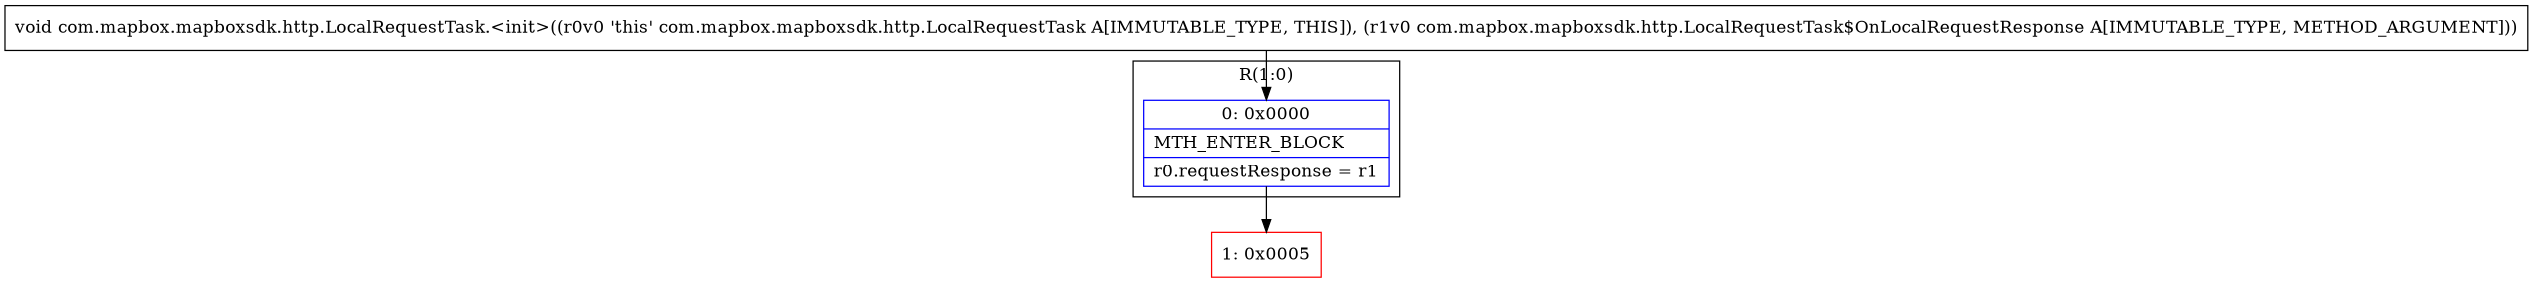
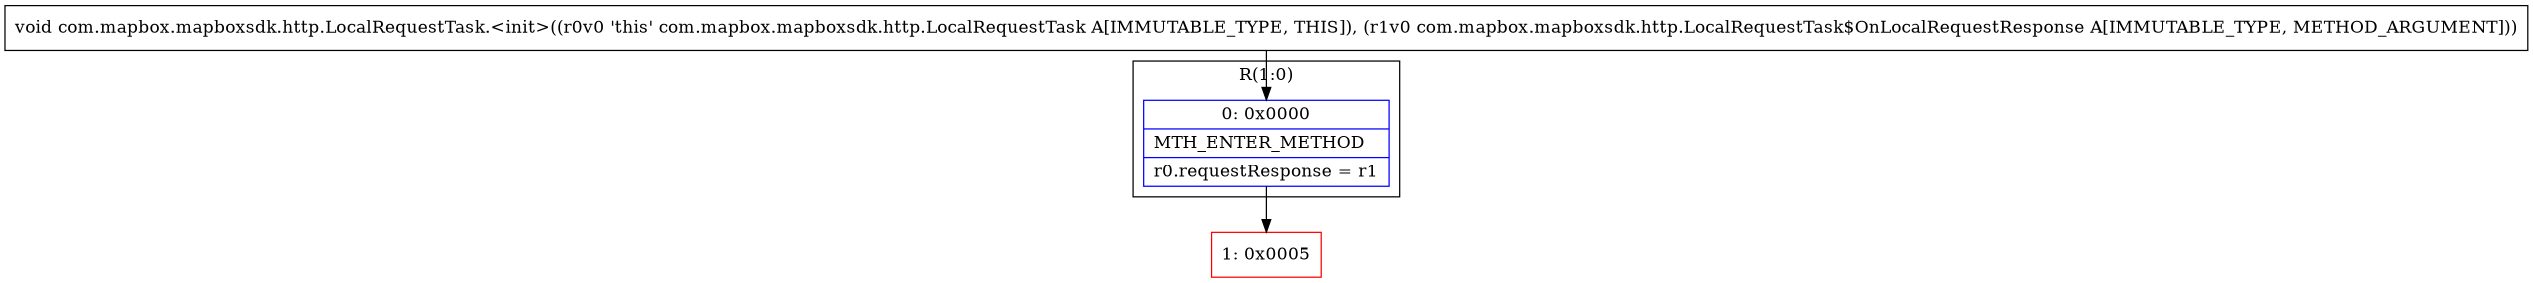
node "0: 0x0000": text "MTH_ENTER_BLOCK" -> "MTH_ENTER_METHOD"
